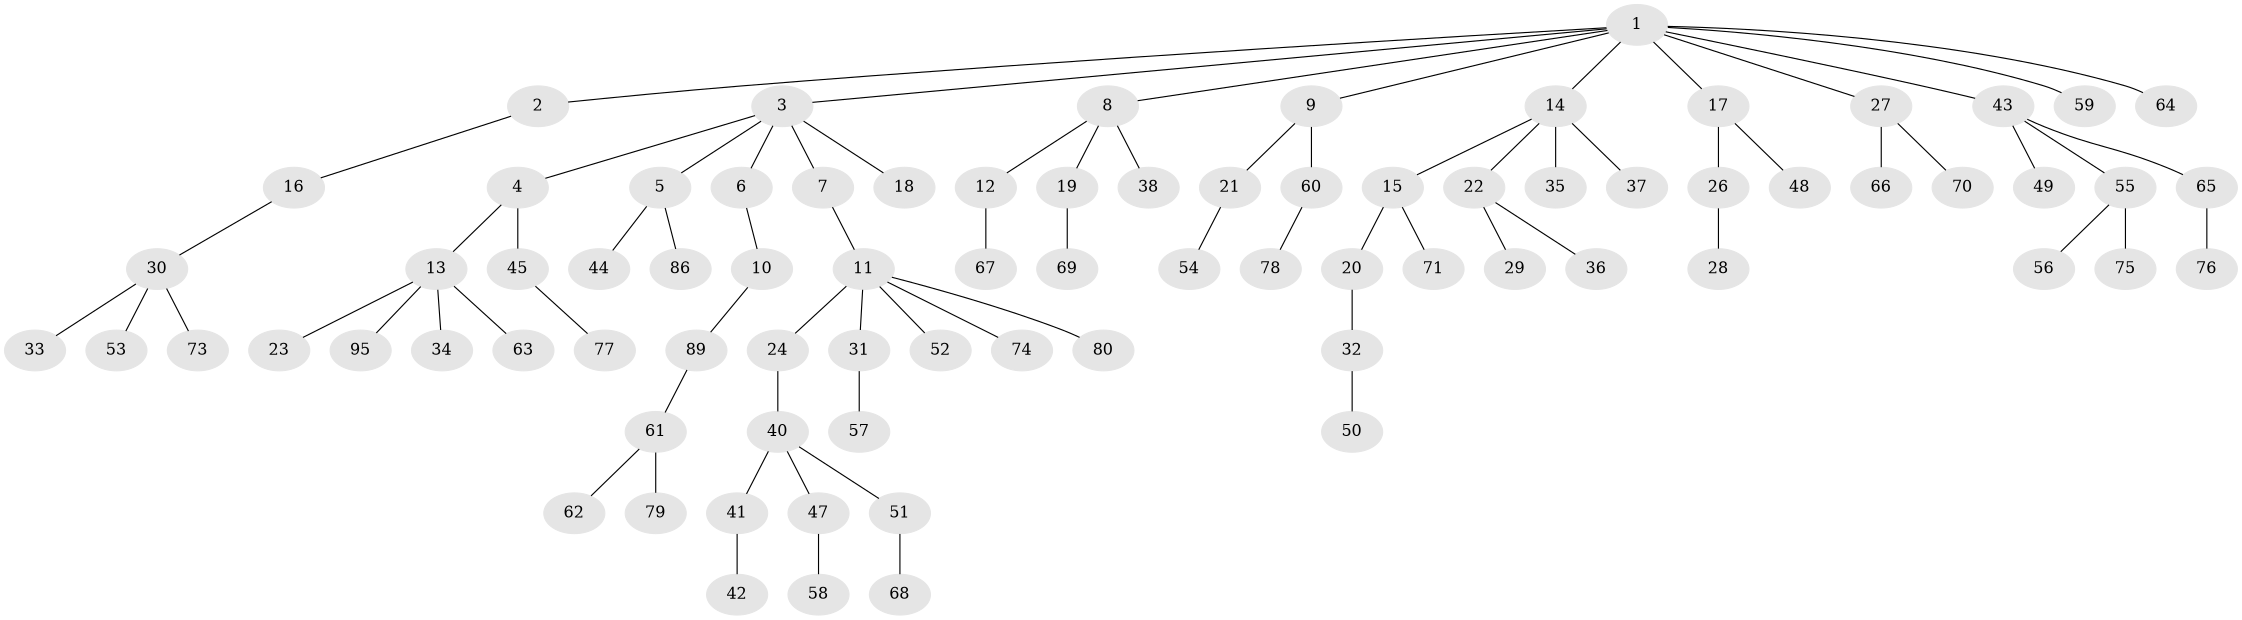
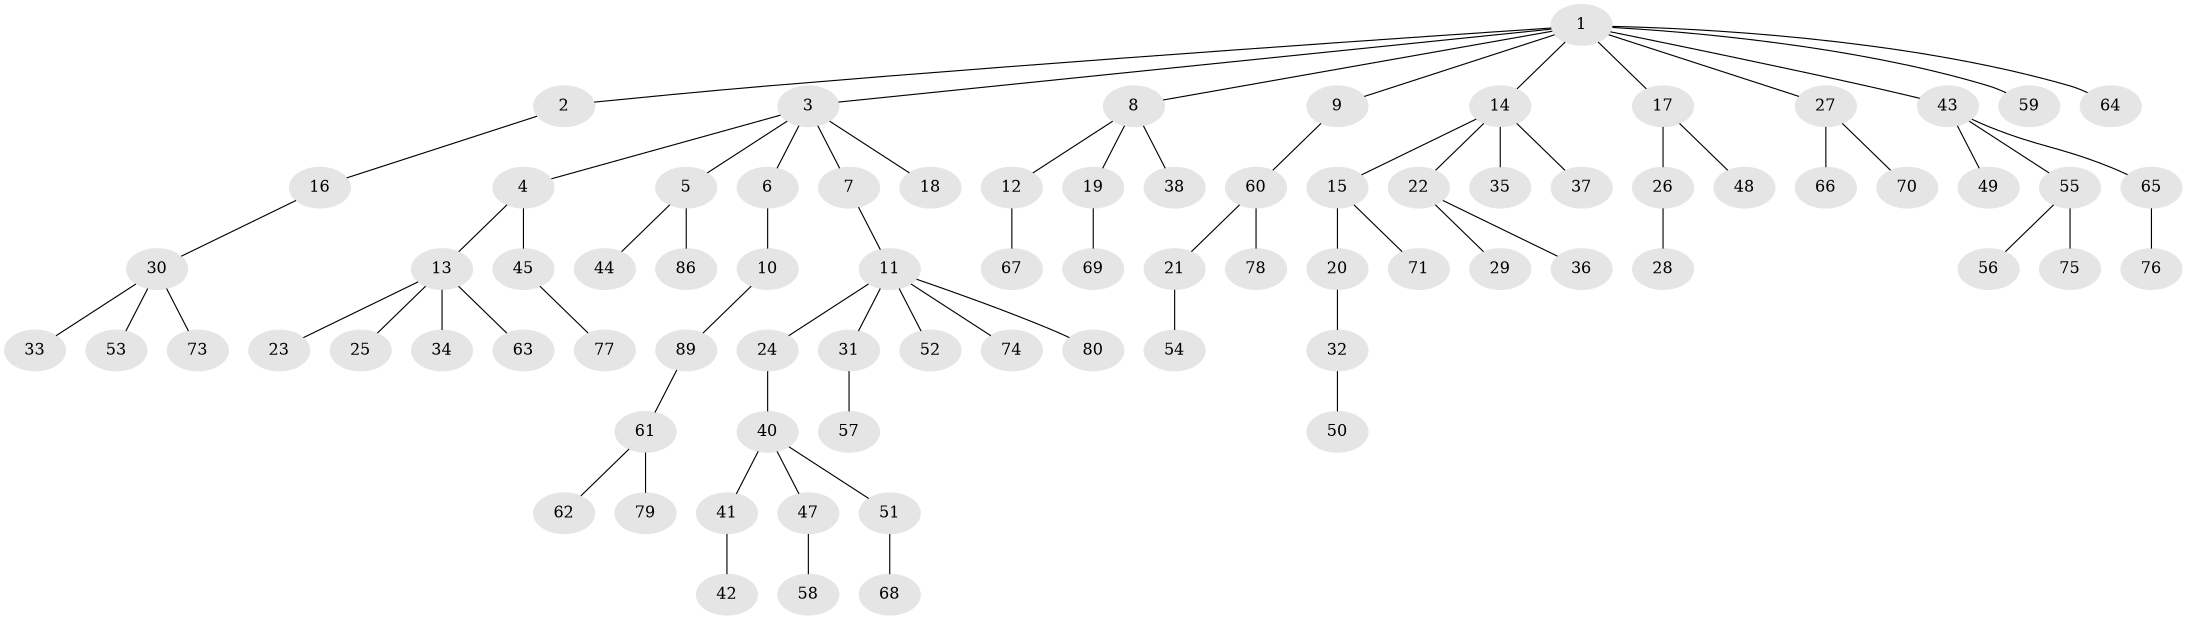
edge "9" -- "21": now "60" -- "21"
node "95": label "95" -> "25"
